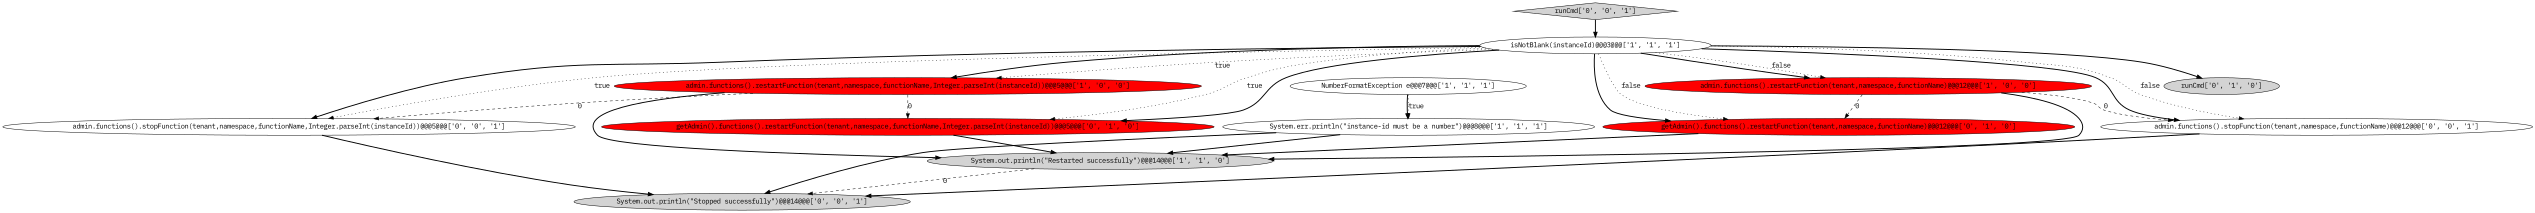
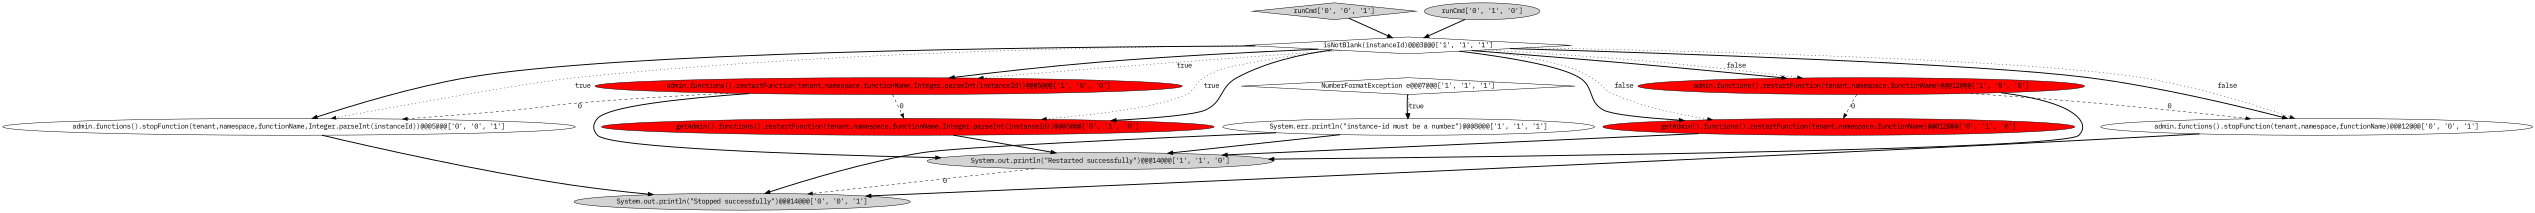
node "isNotBlank(instanceId)@@@3@@@['1', '1', '1']": shape ellipse -> diamond
edge "isNotBlank(instanceId)@@@3@@@['1', '1', '1']" -> "runCmd['0', '1', '0']": reversed
node "NumberFormatException e@@@7@@@['1', '1', '1']": shape ellipse -> diamond
